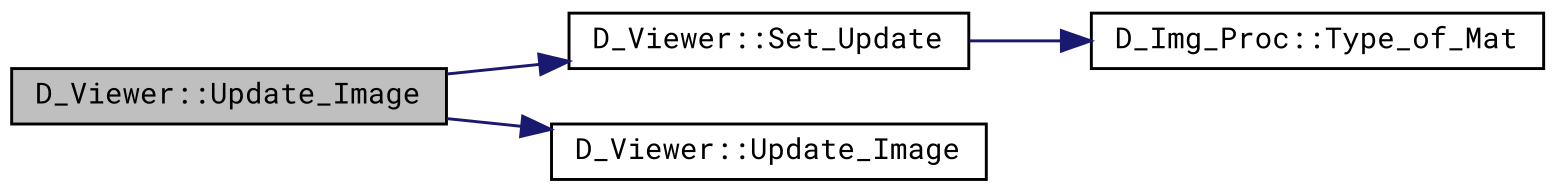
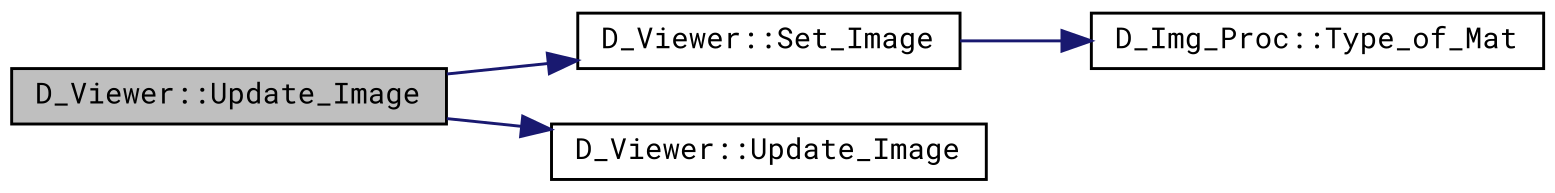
node "D_Viewer::Set_Update": label "D_Viewer::Set_Update" -> "D_Viewer::Set_Image"
